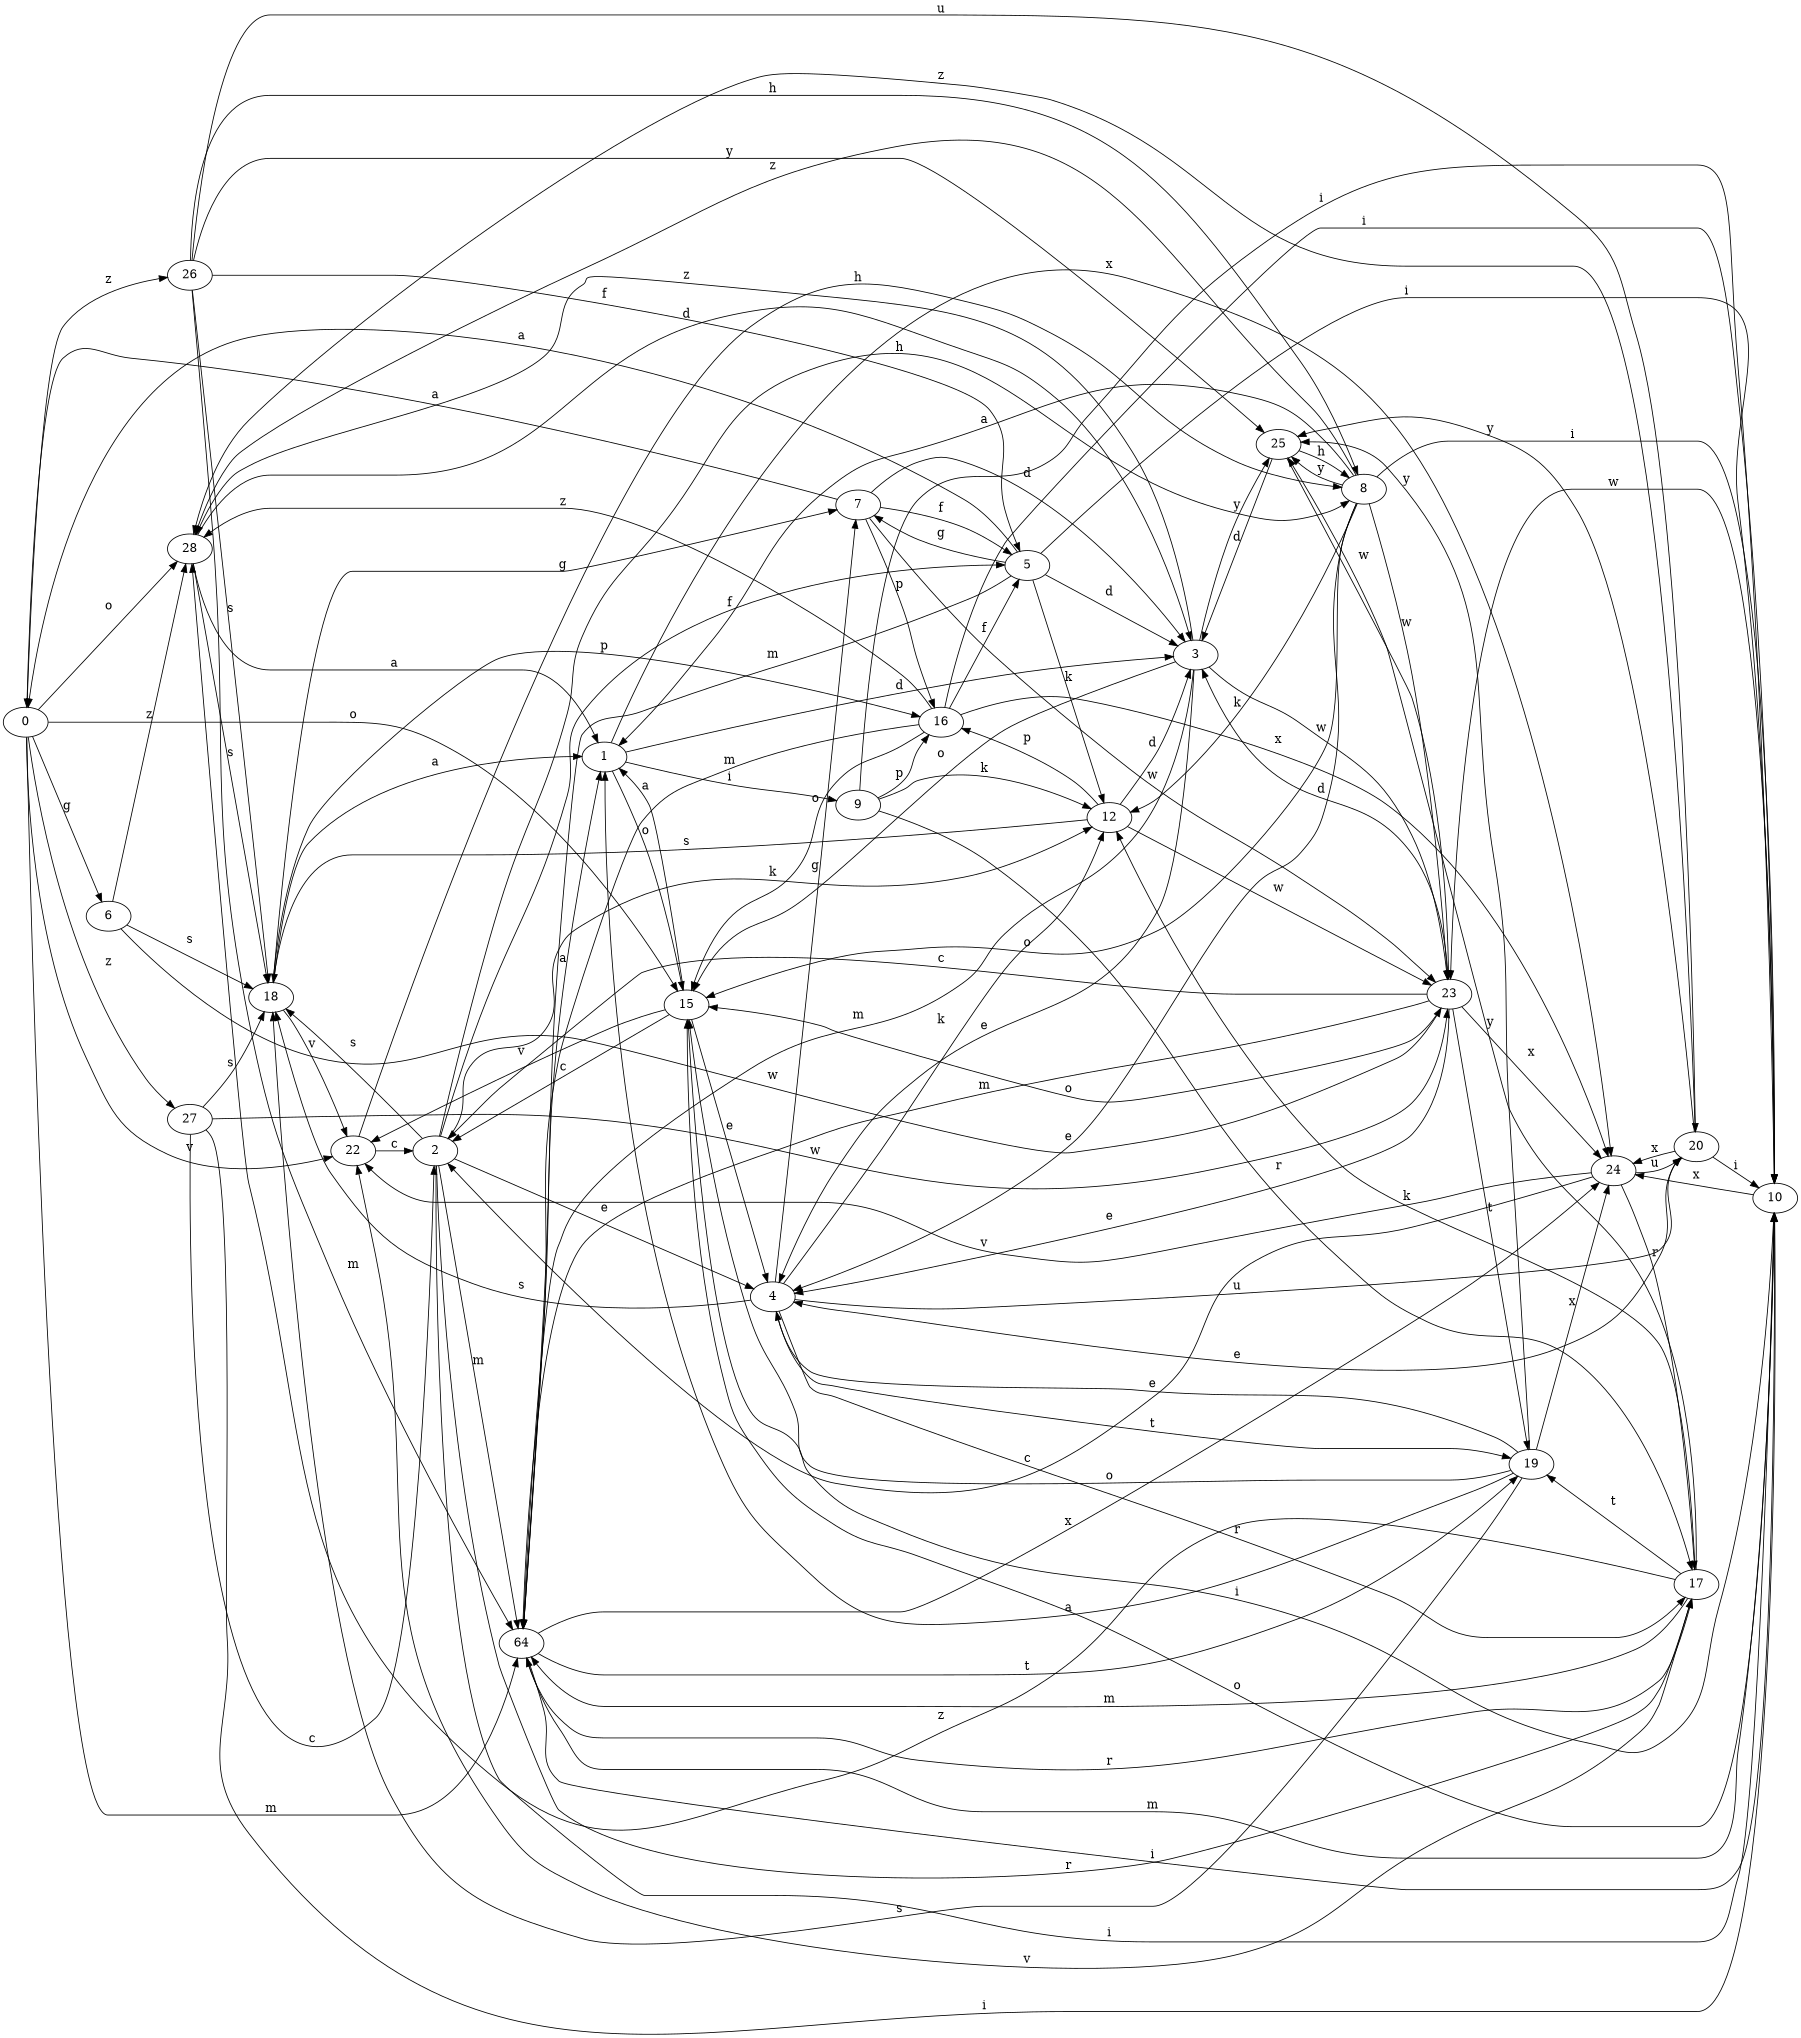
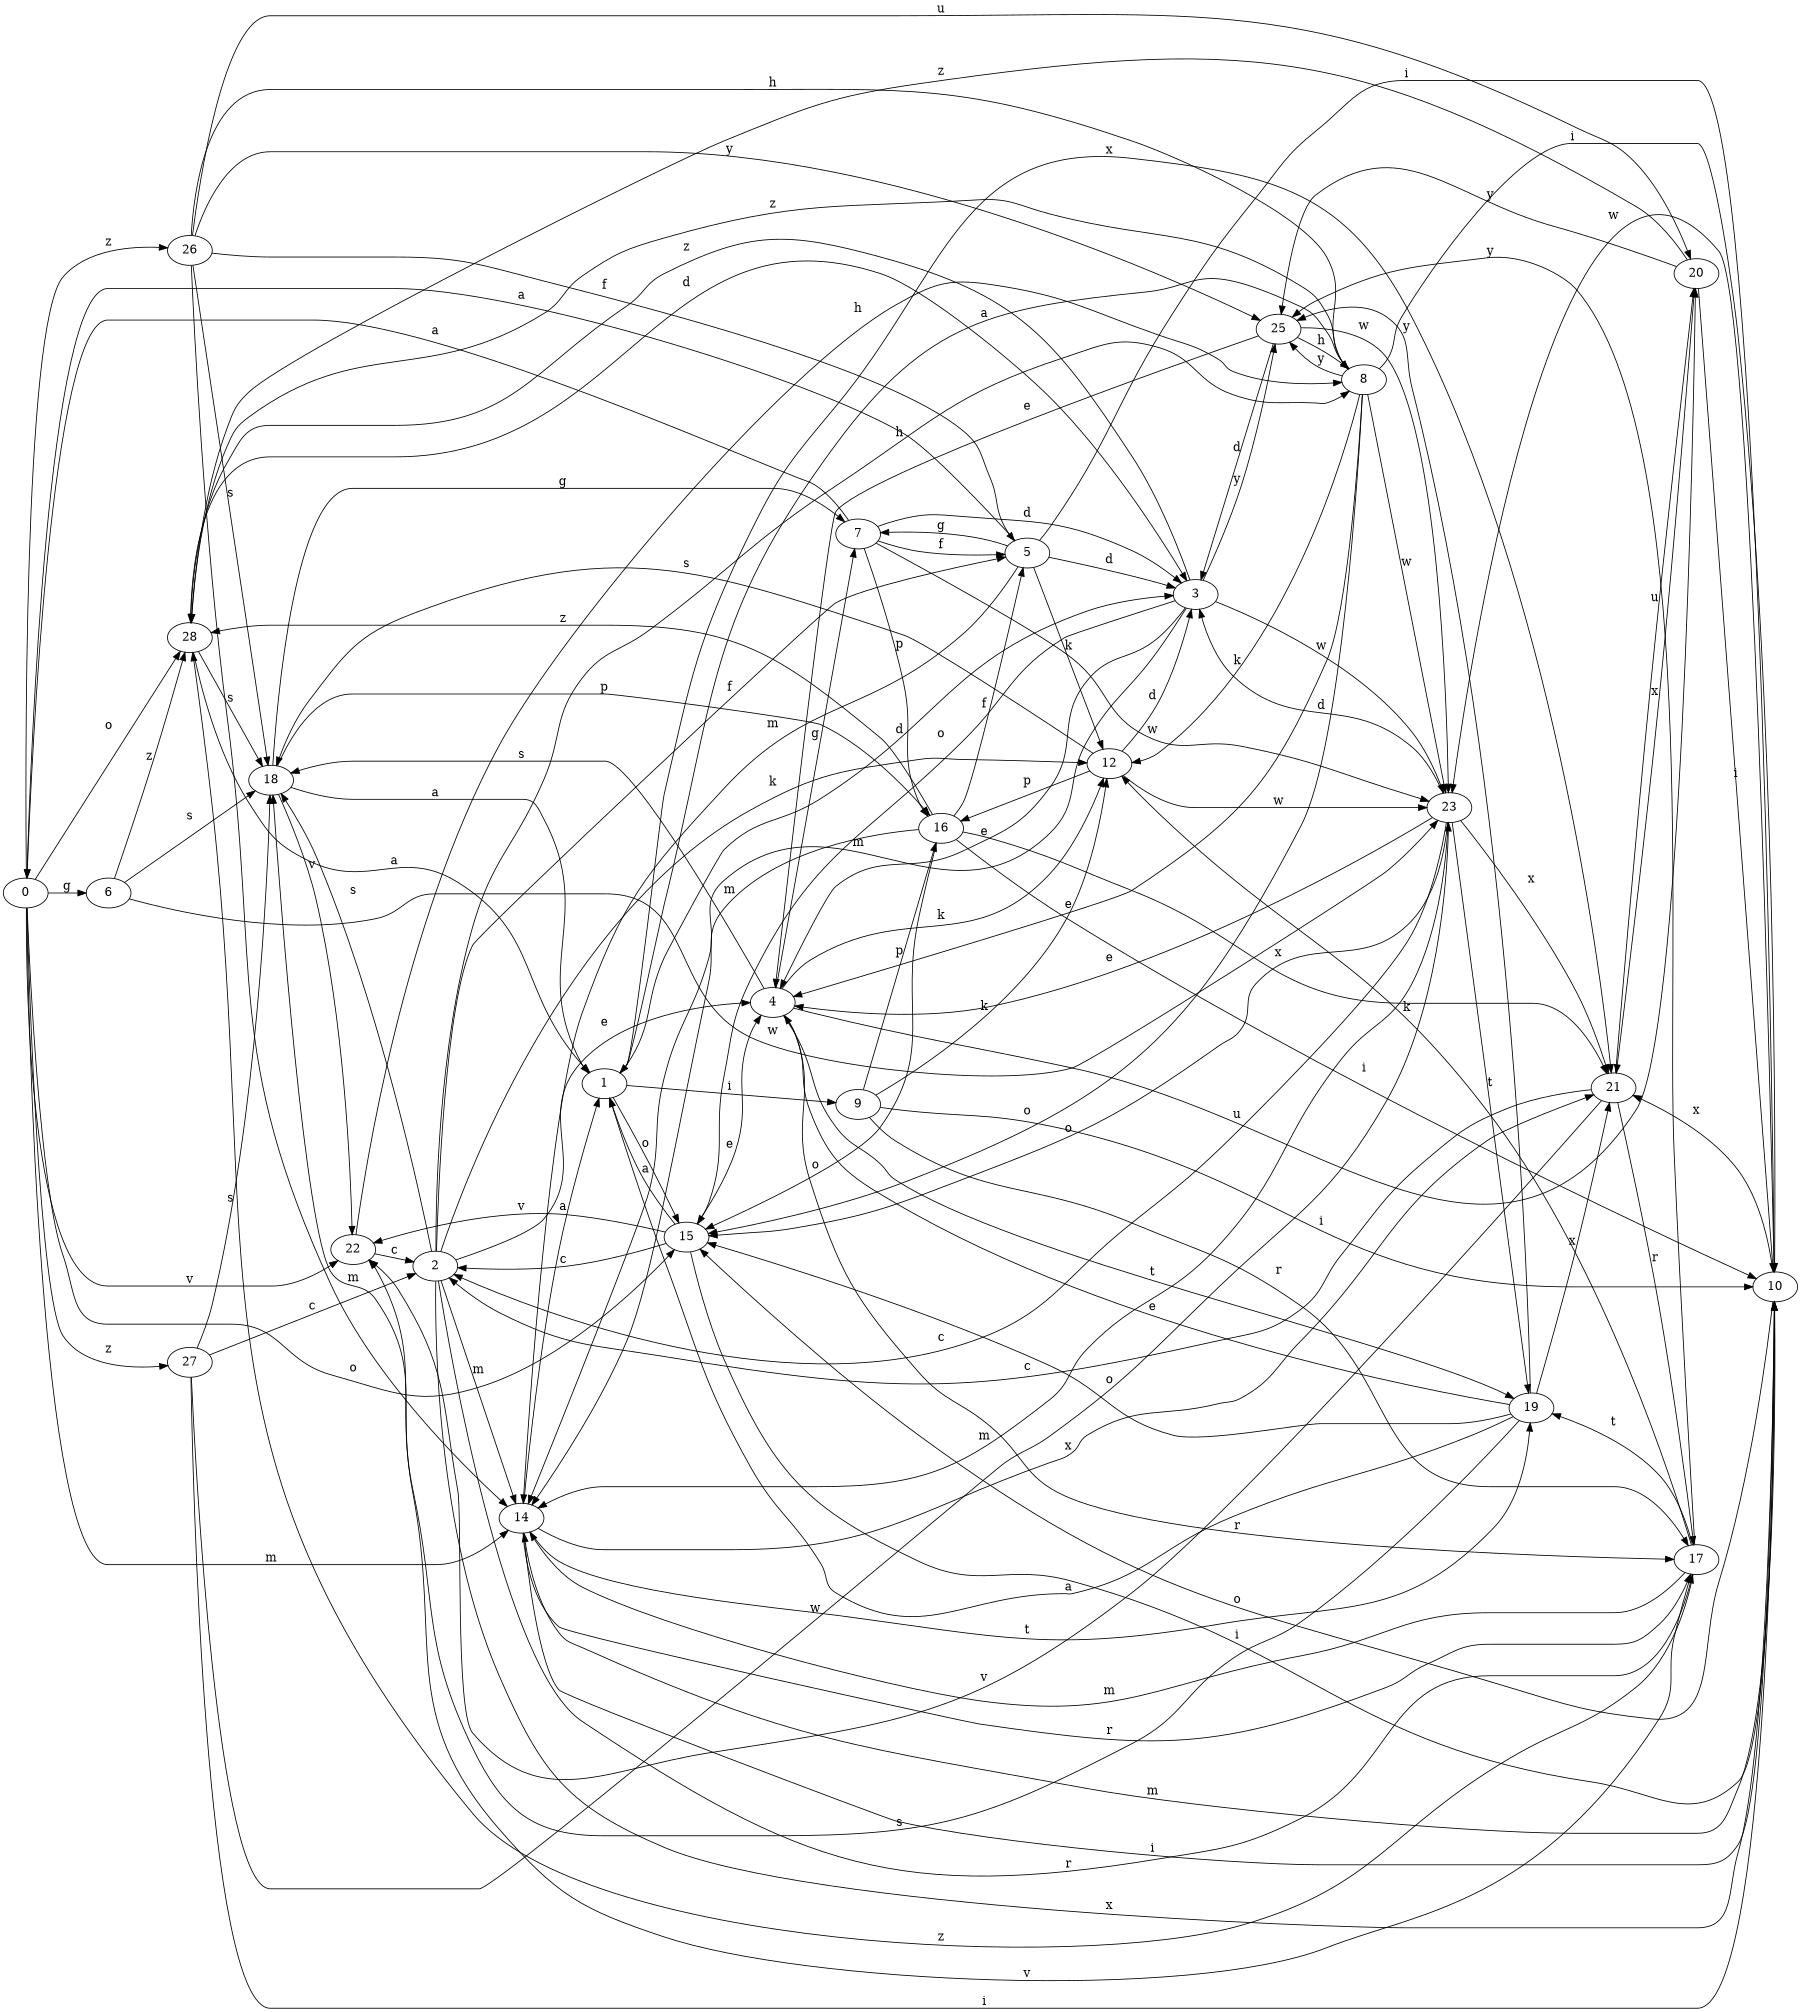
node "24": label "24" -> "21"
edge "20" -> "4": now "25" -> "4"
node "64": label "64" -> "14"
edge "2" -> "10": label "i" -> "x"
